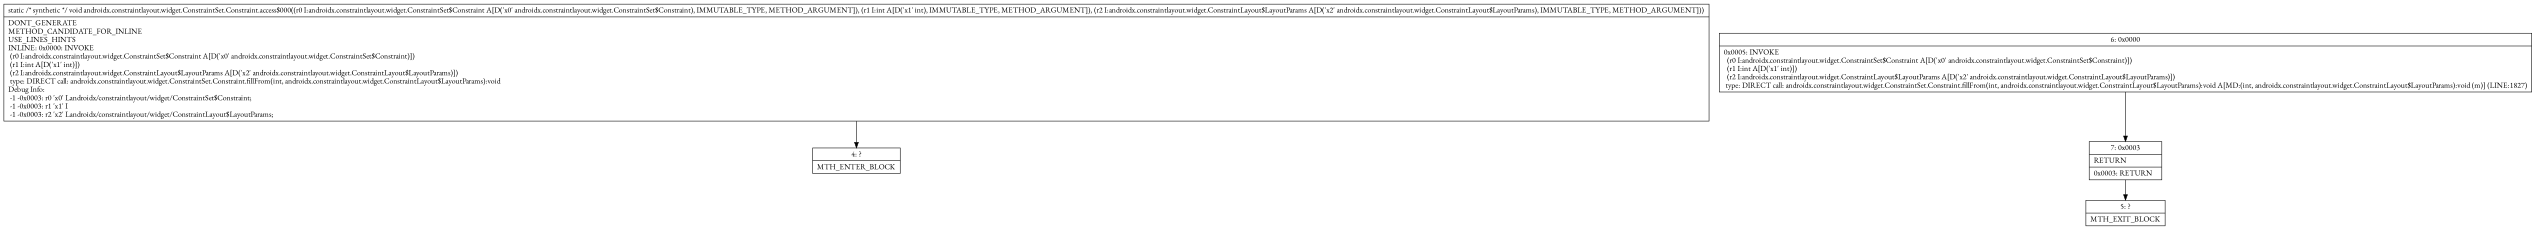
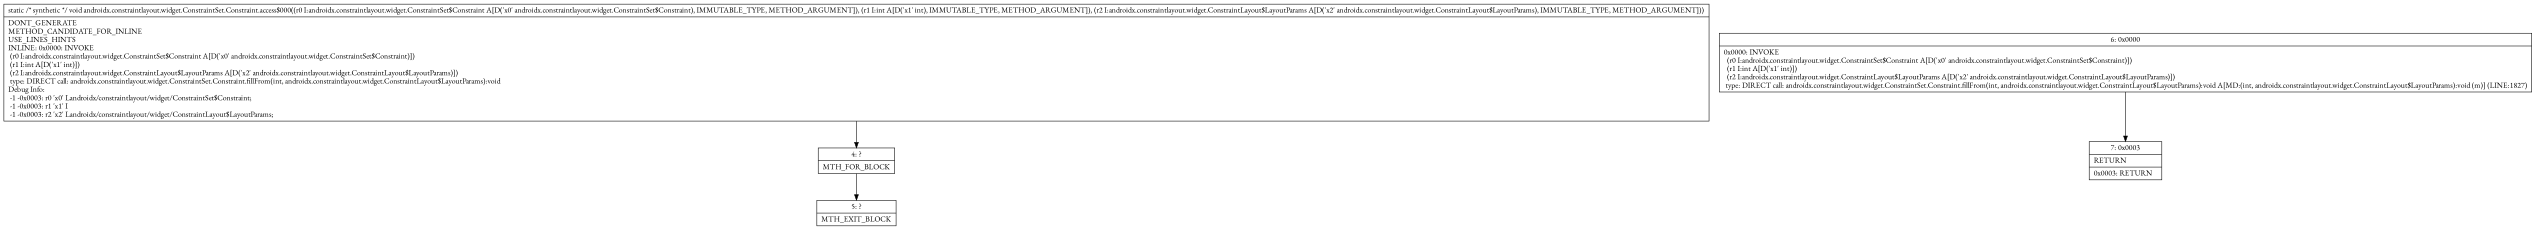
node "6: 0x0000": text "0x0005: INVOKE" -> "0x0000: INVOKE"
node "4: ?": text "MTH_ENTER_BLOCK" -> "MTH_FOR_BLOCK"
edge "7: 0x0003" -> "5: ?": now "4: ?" -> "5: ?"
